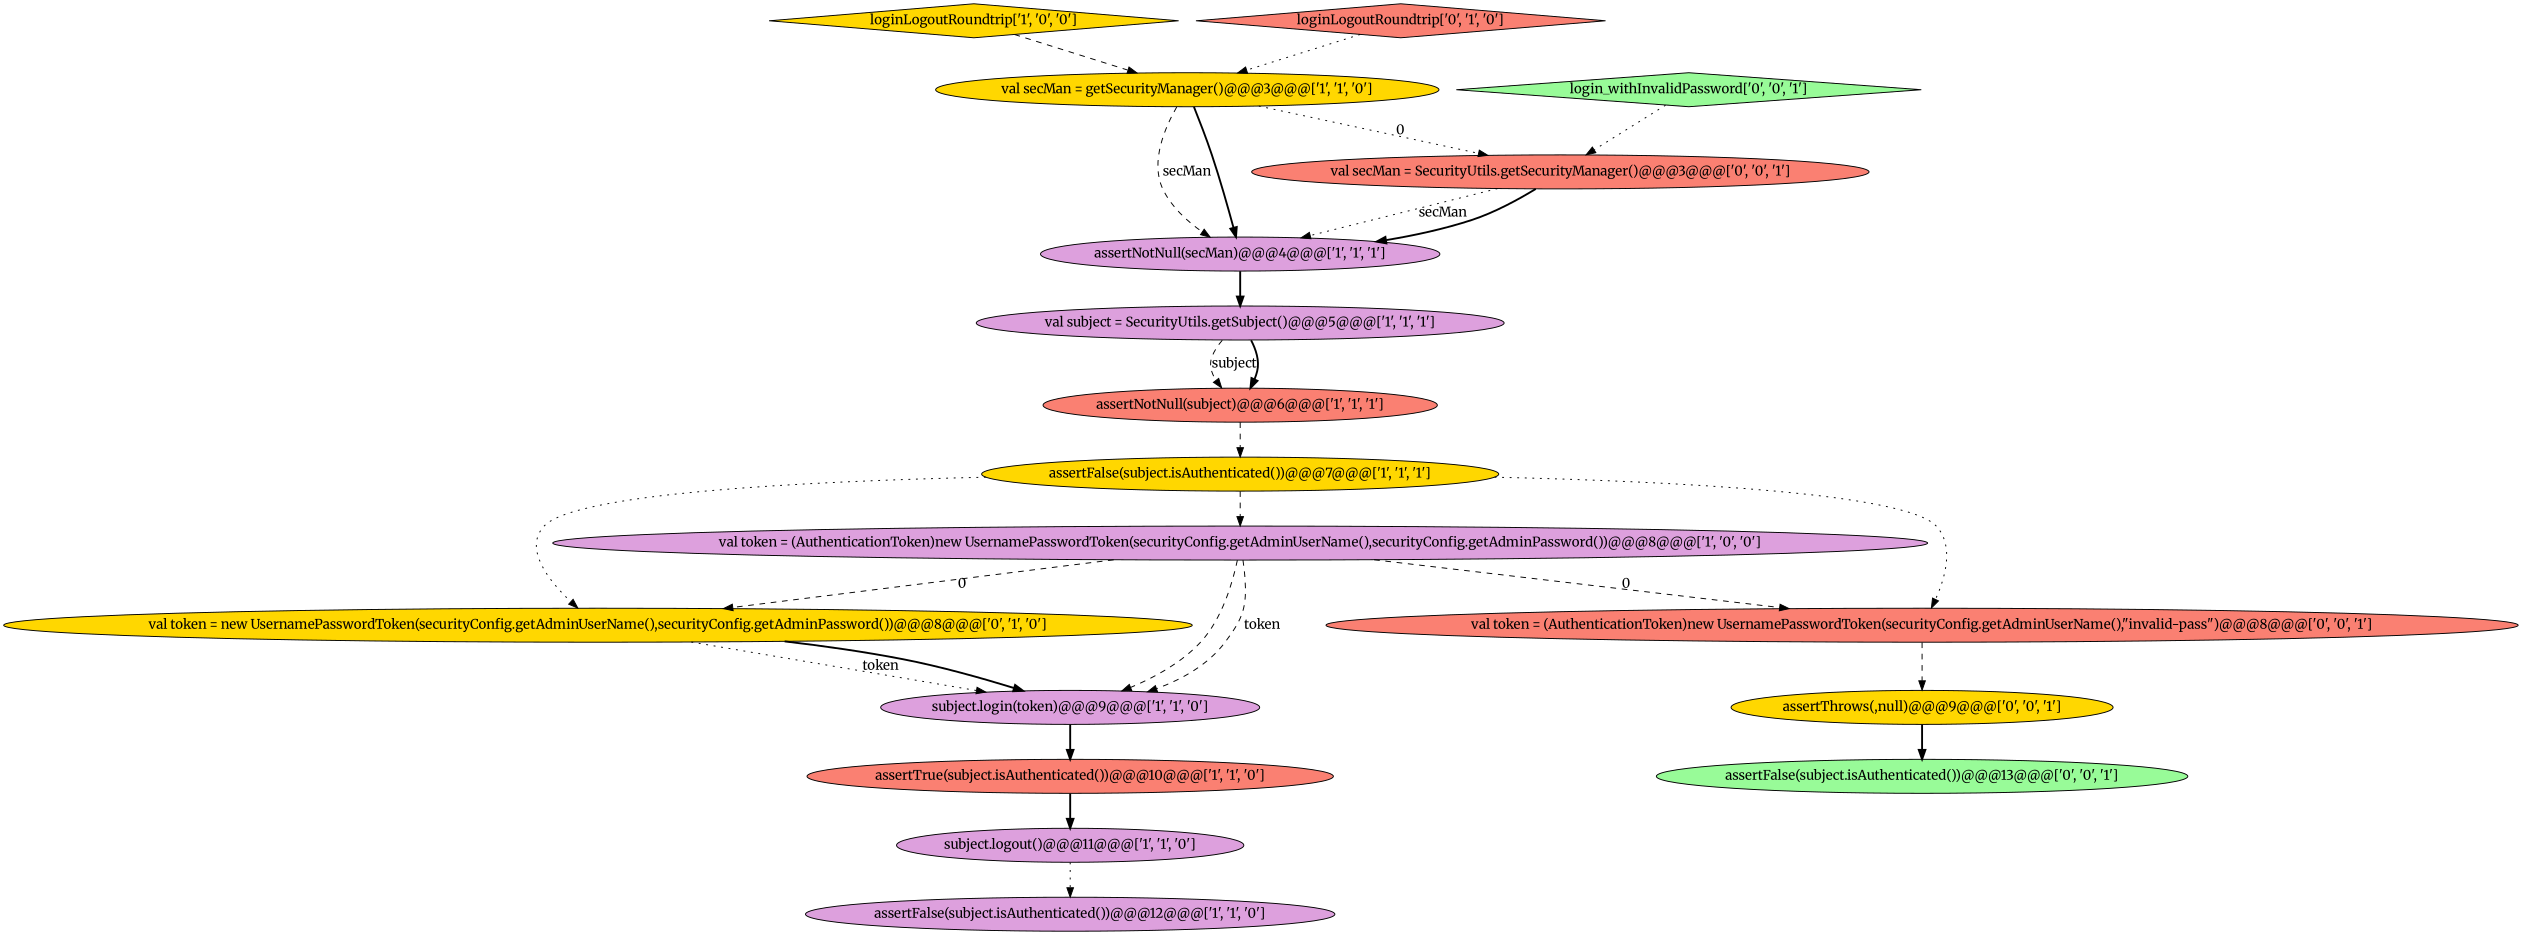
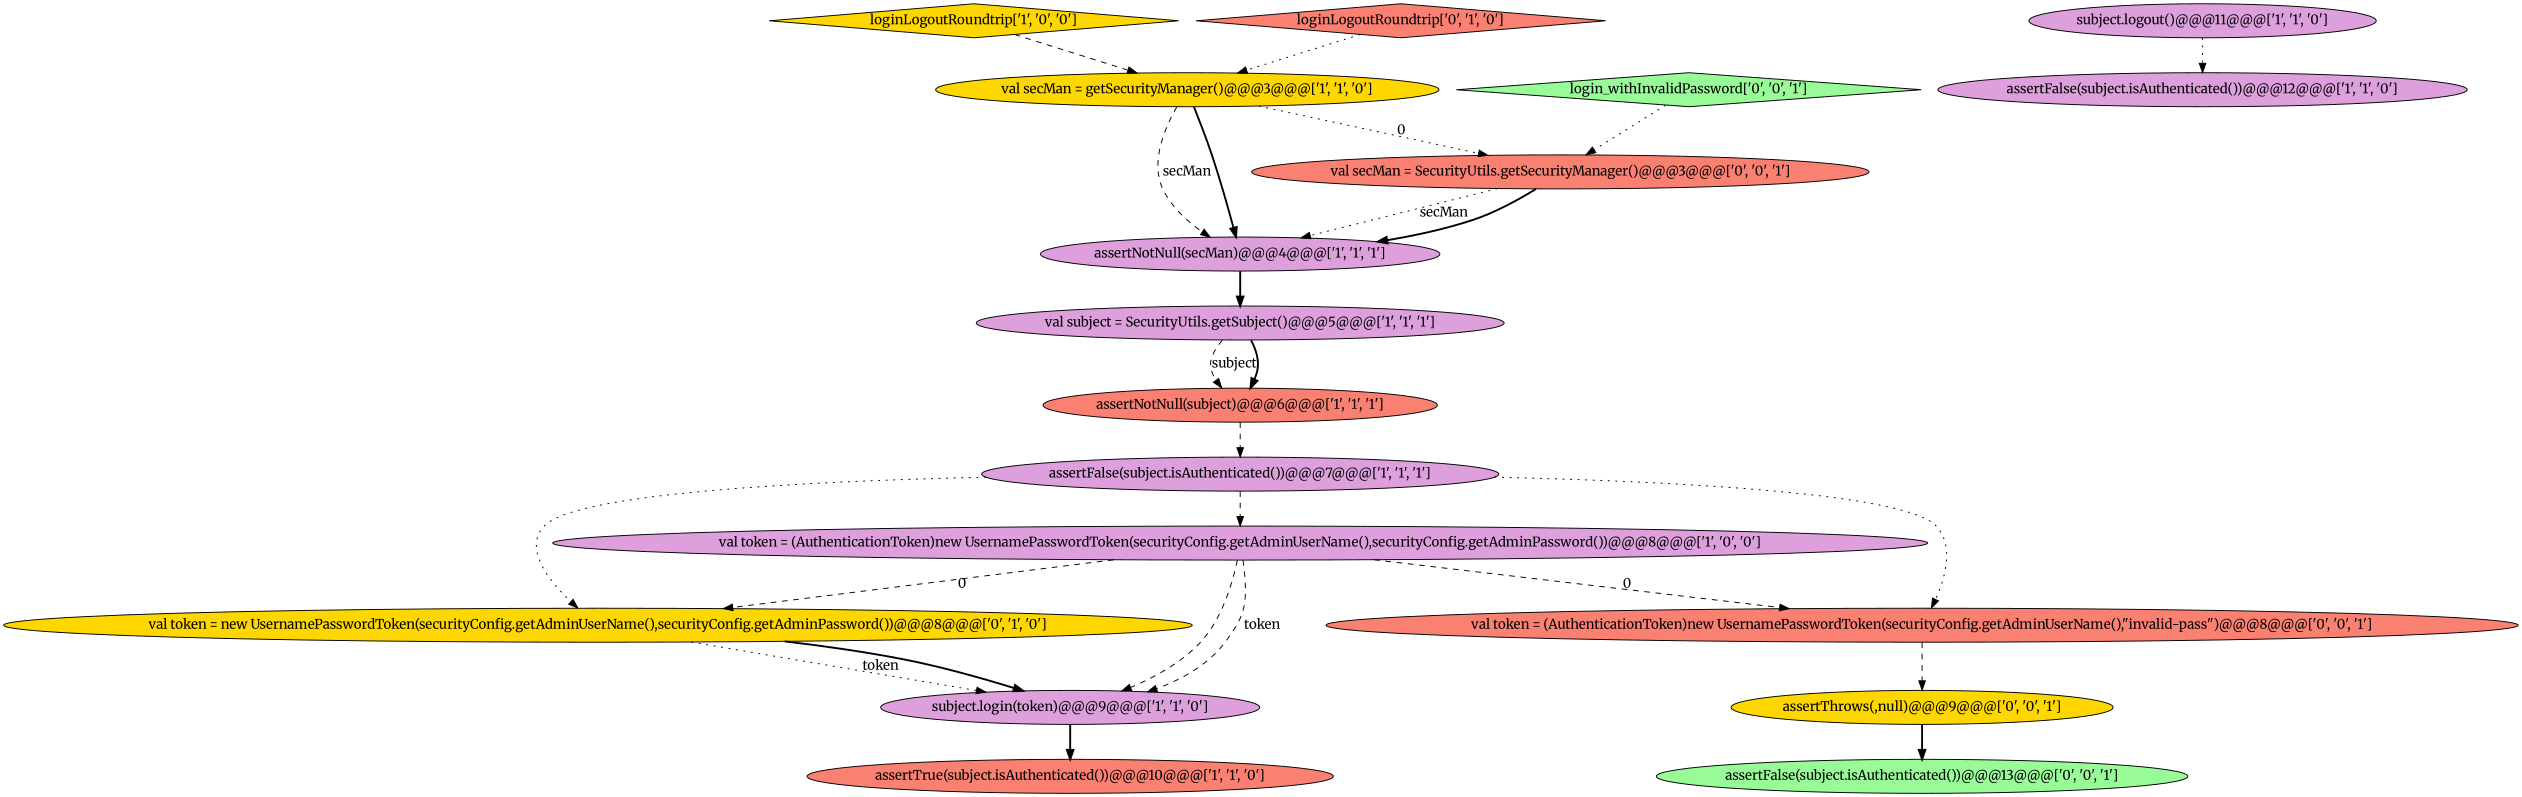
node "assertFalse(subject.isAuthenticated())@@@7@@@['1', '1', '1']": fillcolor gold -> plum
edge "assertTrue(subject.isAuthenticated())@@@10@@@['1', '1', '0']" -> "subject.logout()@@@11@@@['1', '1', '0']": removed
